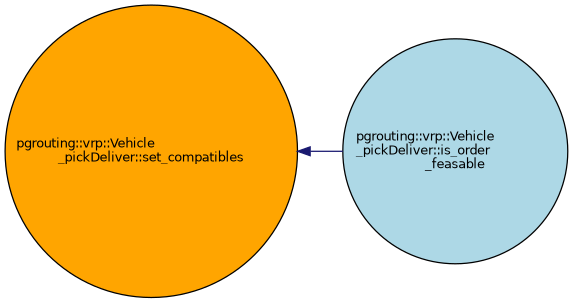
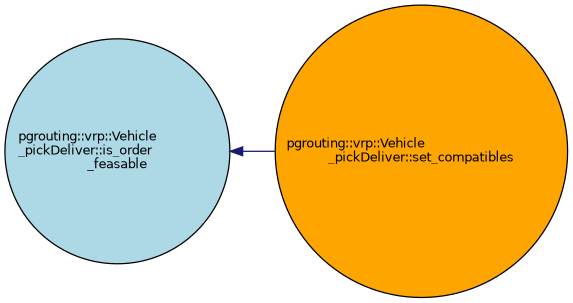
edge "pgrouting::vrp::Vehicle _pickDeliver::is_order _feasable" -> "pgrouting::vrp::Vehicle _pickDeliver::set_compatibles": reversed
